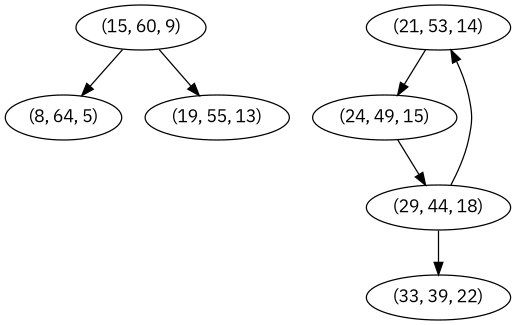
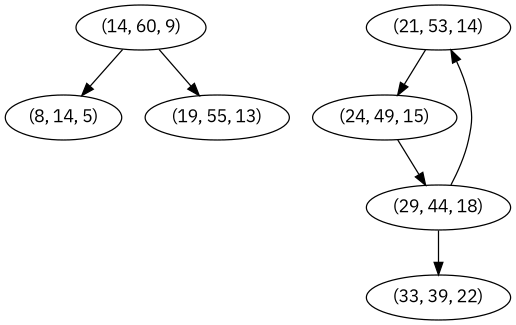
node "(15, 60, 9)": label "(15, 60, 9)" -> "(14, 60, 9)"
node "(8, 64, 5)": label "(8, 64, 5)" -> "(8, 14, 5)"
